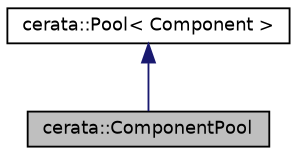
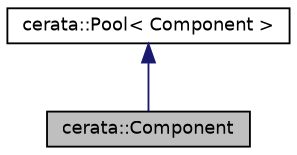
node "cerata::ComponentPool": label "cerata::ComponentPool" -> "cerata::Component"
